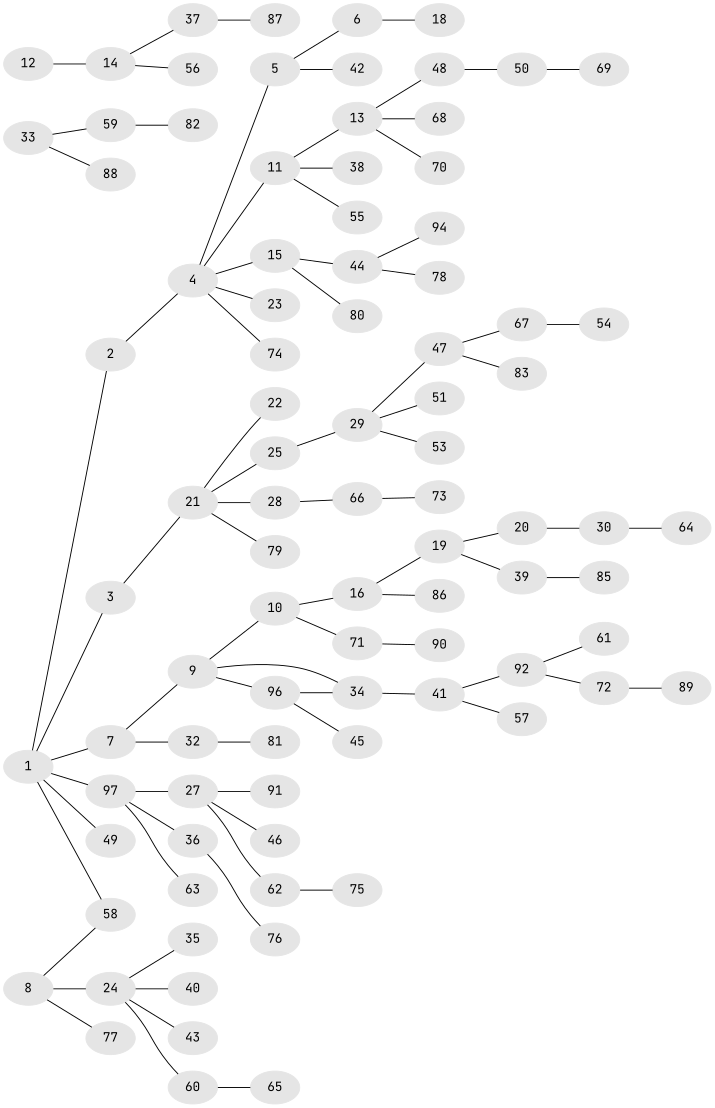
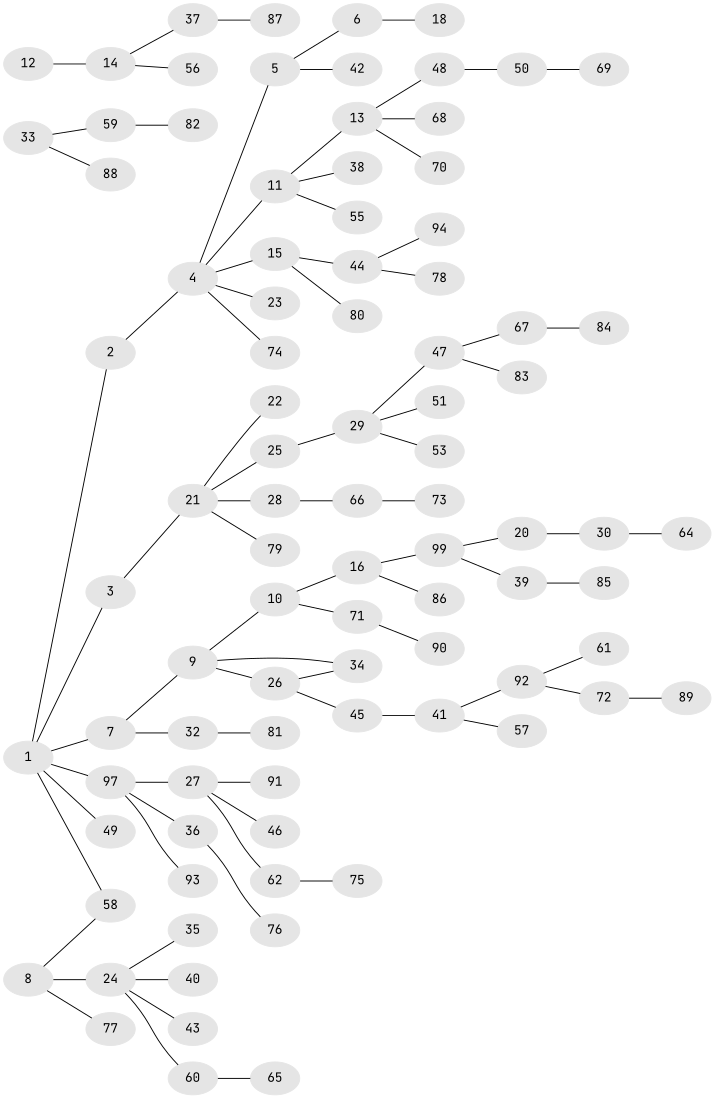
node "54": label "54" -> "84"
node "19": label "19" -> "99"
node "96": label "96" -> "26"
edge "34" -- "41": now "45" -- "41"
node "63": label "63" -> "93"
